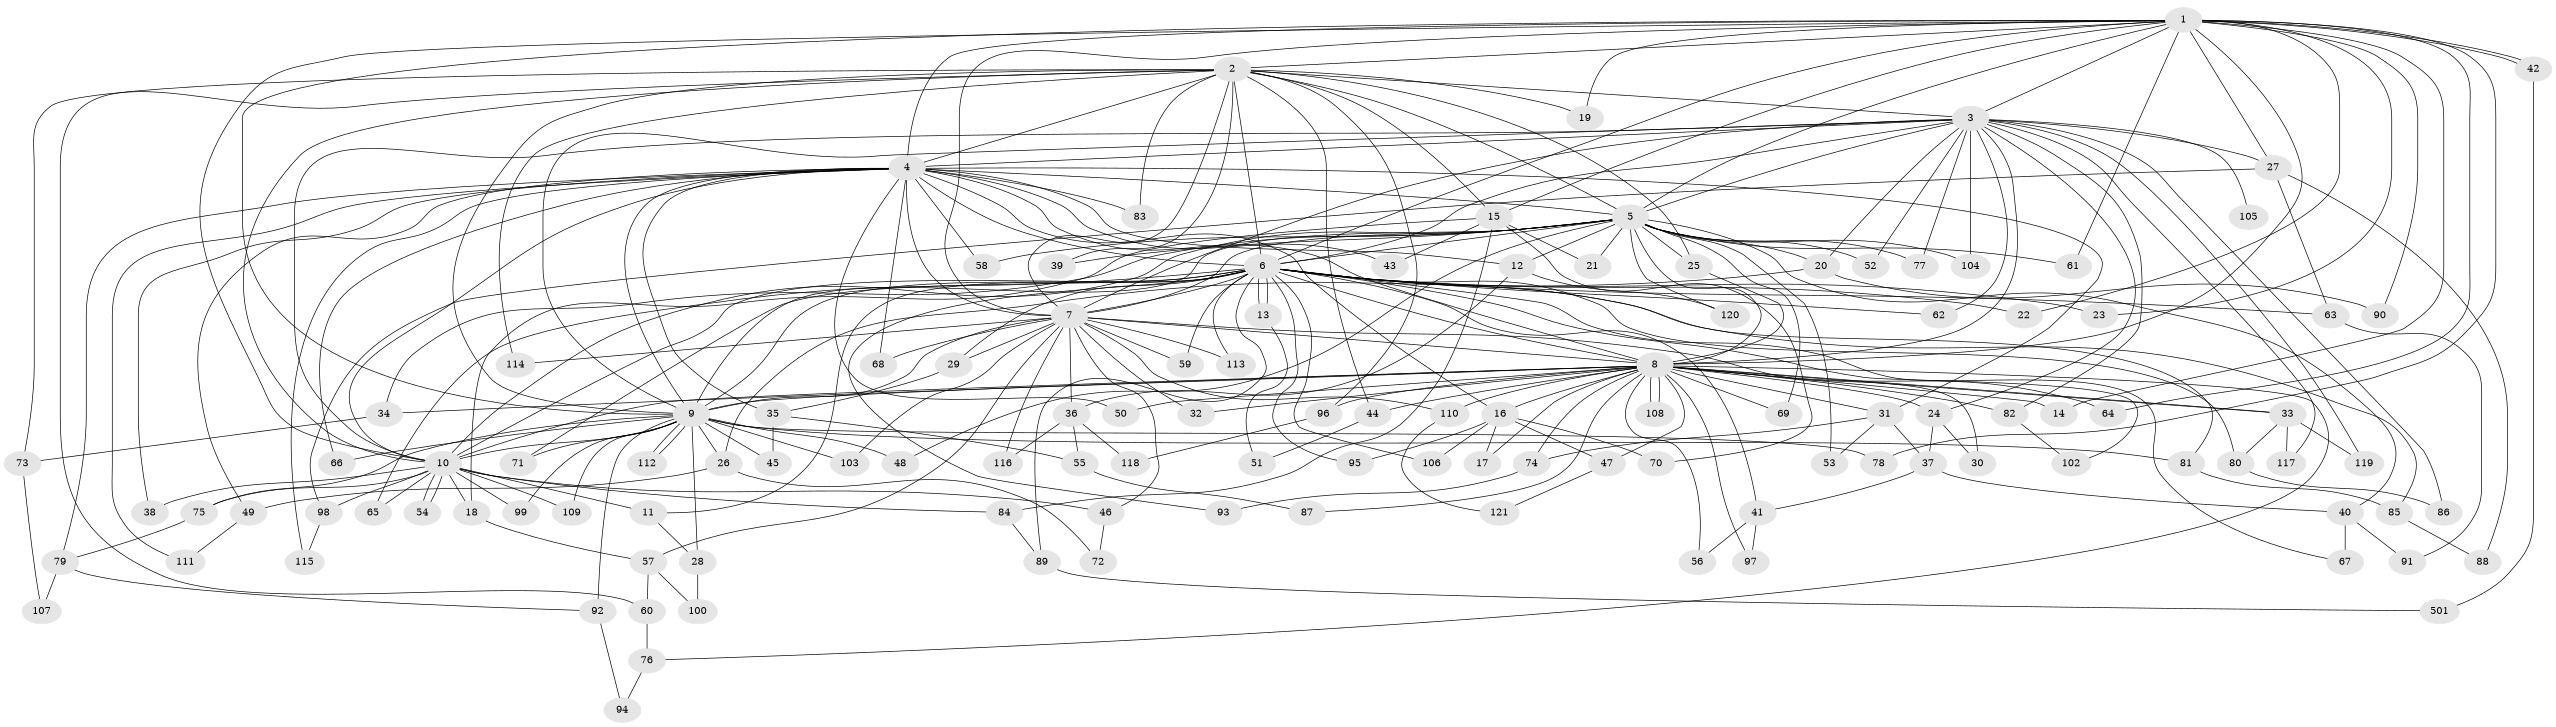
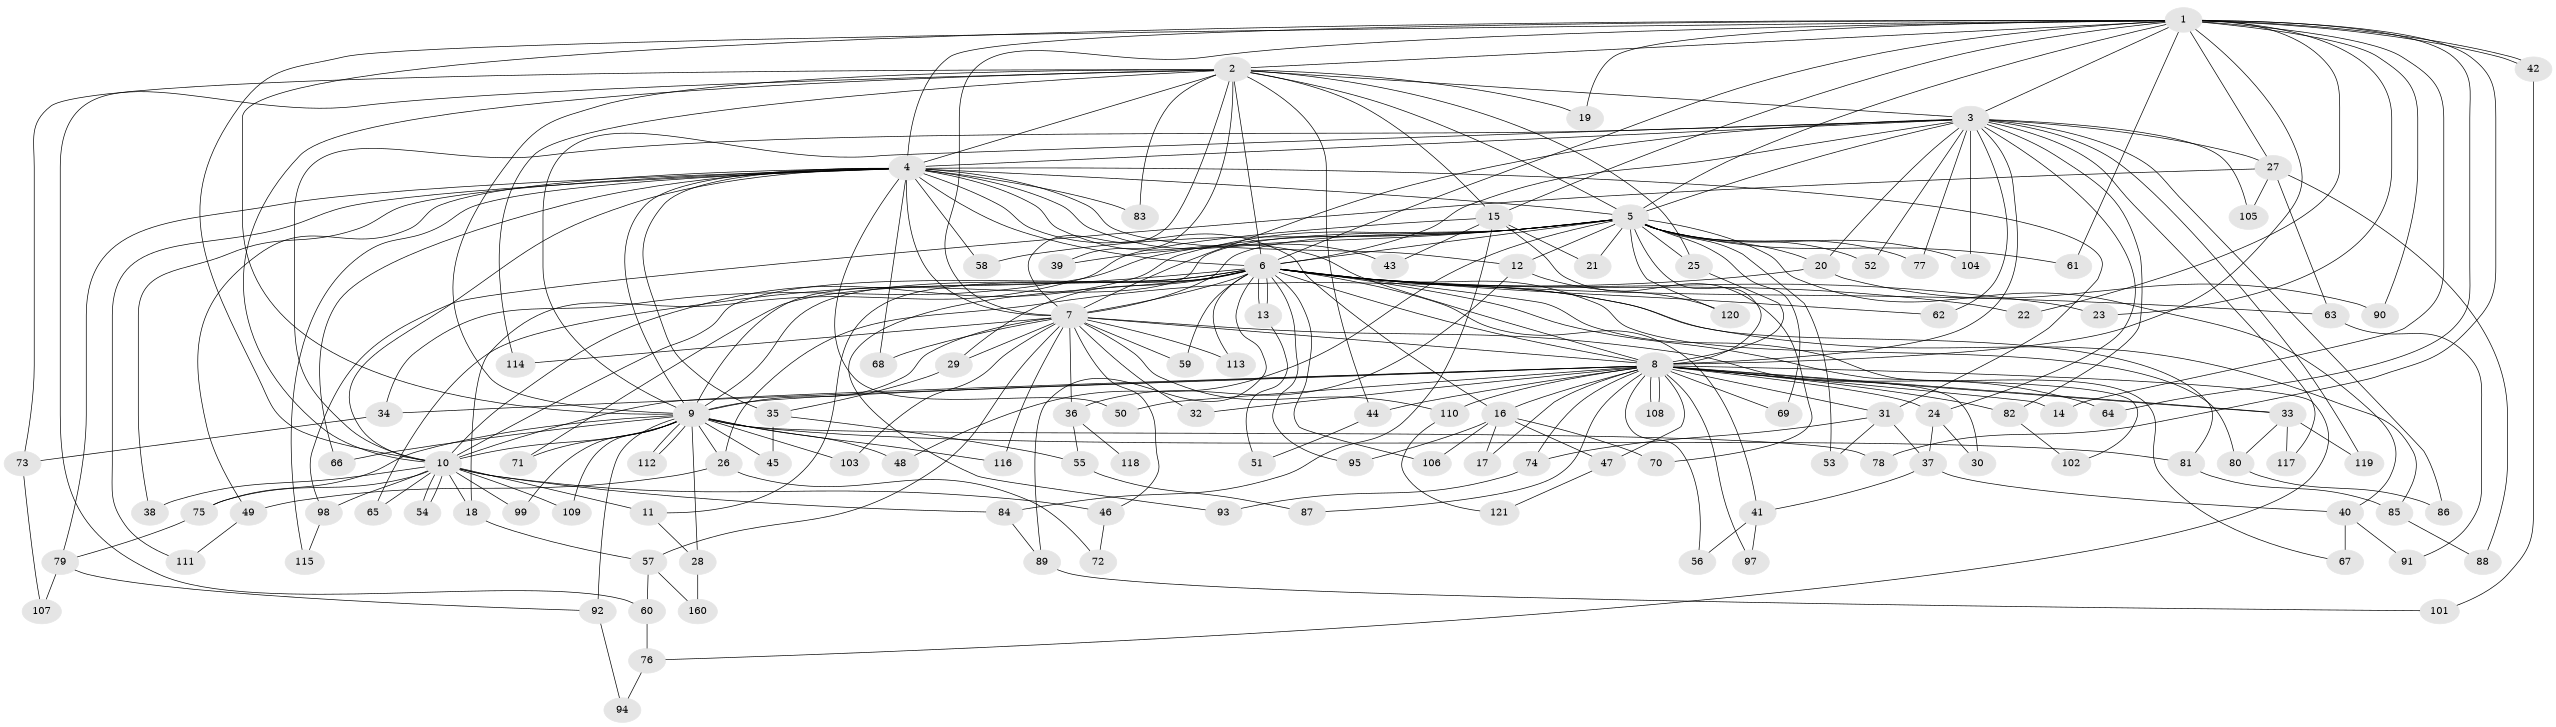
edge "27" -- "105": added
node "96": removed
edge "36" -- "116": now "9" -- "116"
node "100": label "100" -> "160"
node "501": label "501" -> "101"
